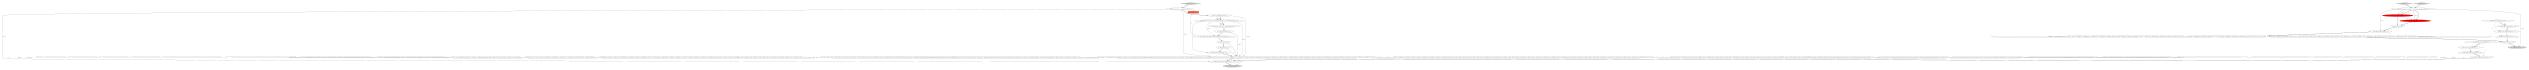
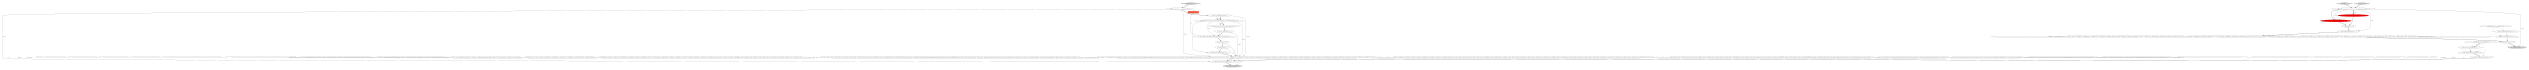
node "_localctx.exception = re@@@20@@@['1', '1', '0']": removed
